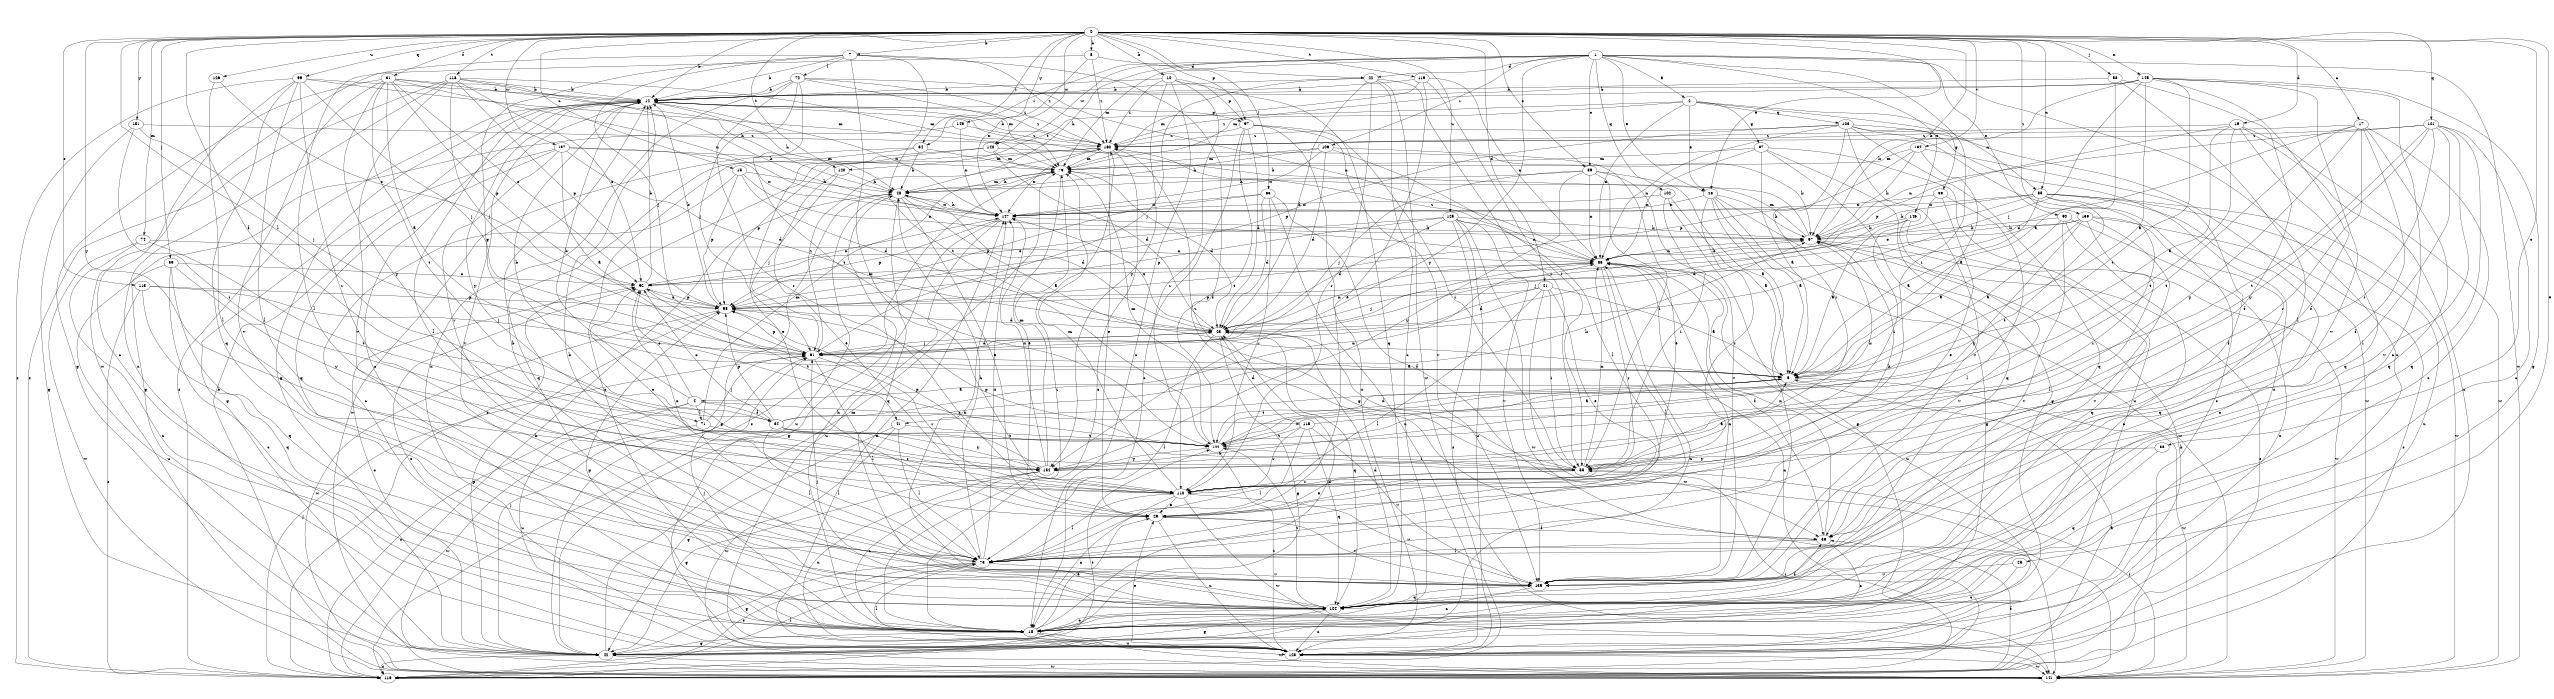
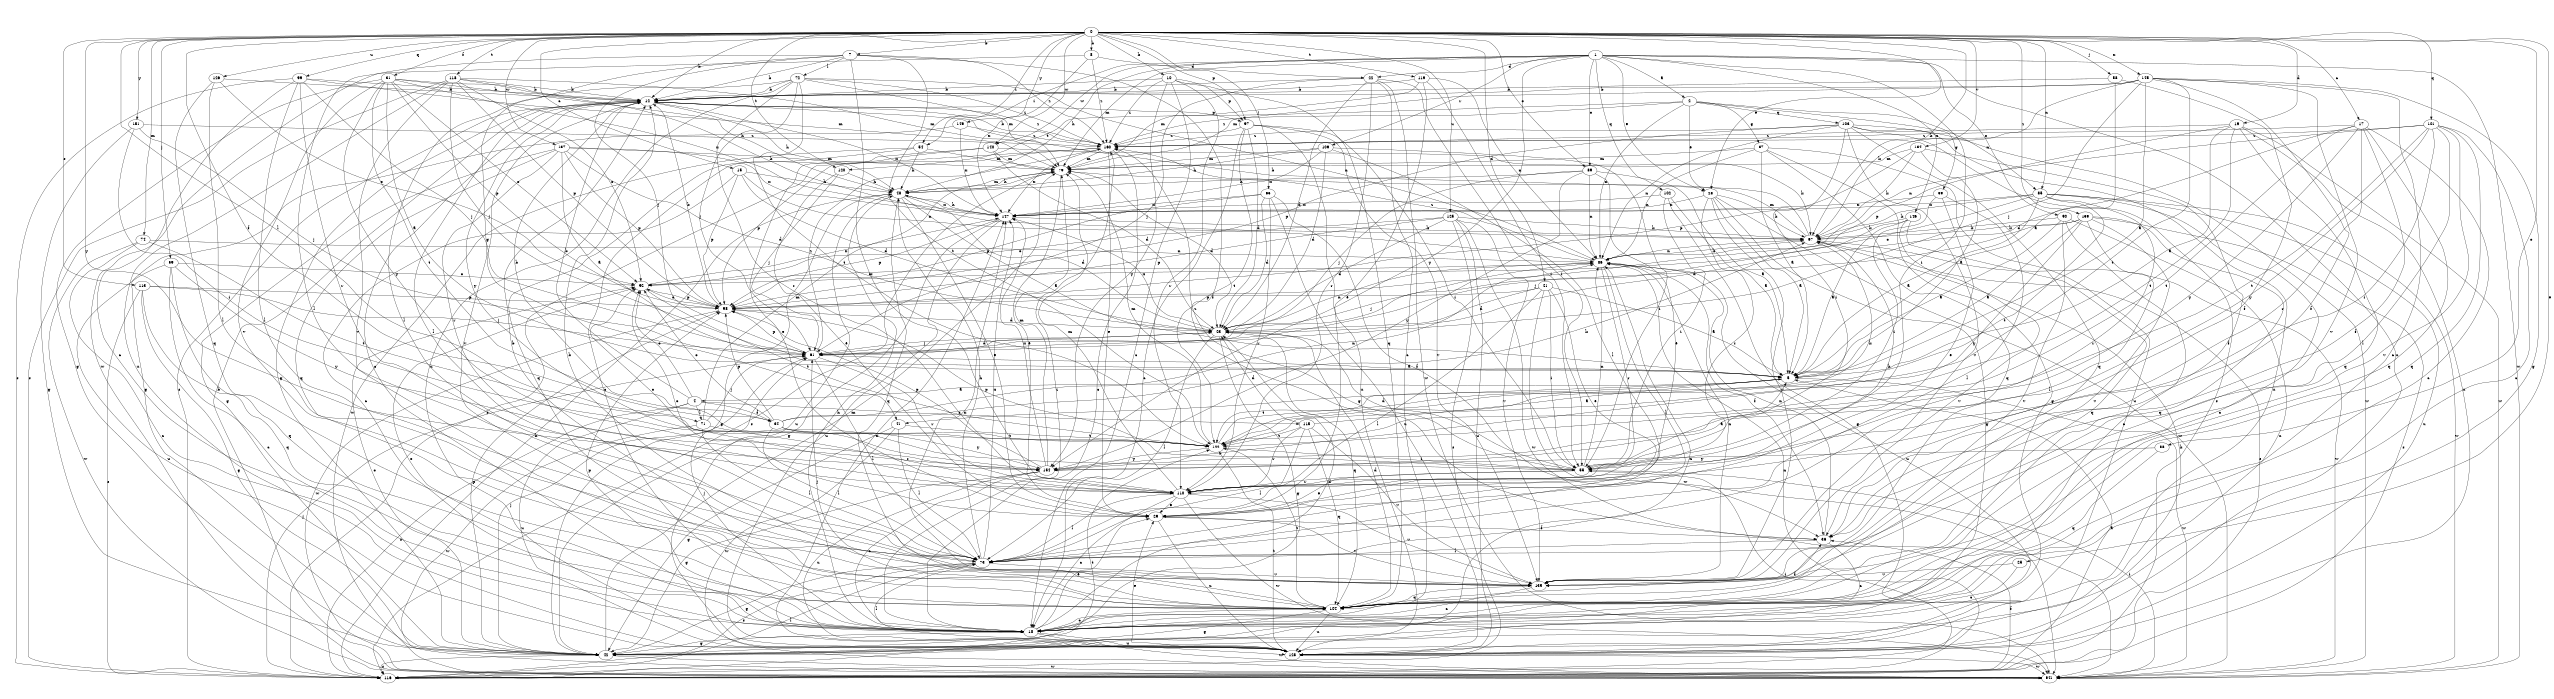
edge "92" -> "12": now "126" -> "12"
edge "137" -> "98": added, label "p"
edge "125" -> "86": removed, label "n"
edge "89" -> "135": removed, label "v"
edge "58" -> "73": now "72" -> "73"
edge "99" -> "104": now "126" -> "104"
edge "113" -> "42": added, label "g"
node "141": label "141" -> "941"
